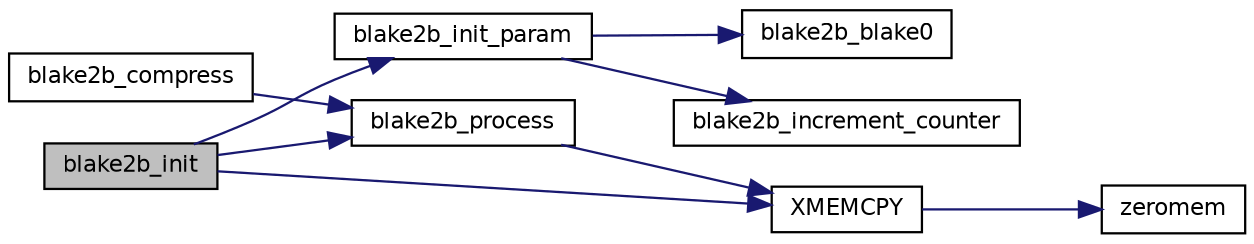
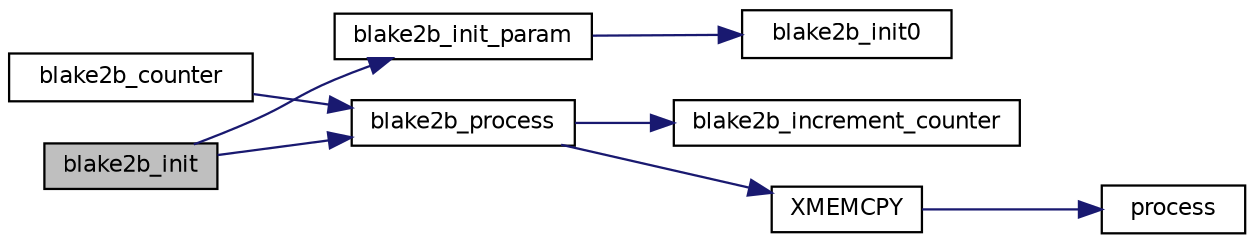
node "blake2b_blake0": label "blake2b_blake0" -> "blake2b_init0"
node "blake2b_compress": label "blake2b_compress" -> "blake2b_counter"
edge "blake2b_init_param" -> "blake2b_increment_counter": now "blake2b_process" -> "blake2b_increment_counter"
edge "blake2b_init" -> "XMEMCPY": removed
node "zeromem": label "zeromem" -> "process"
